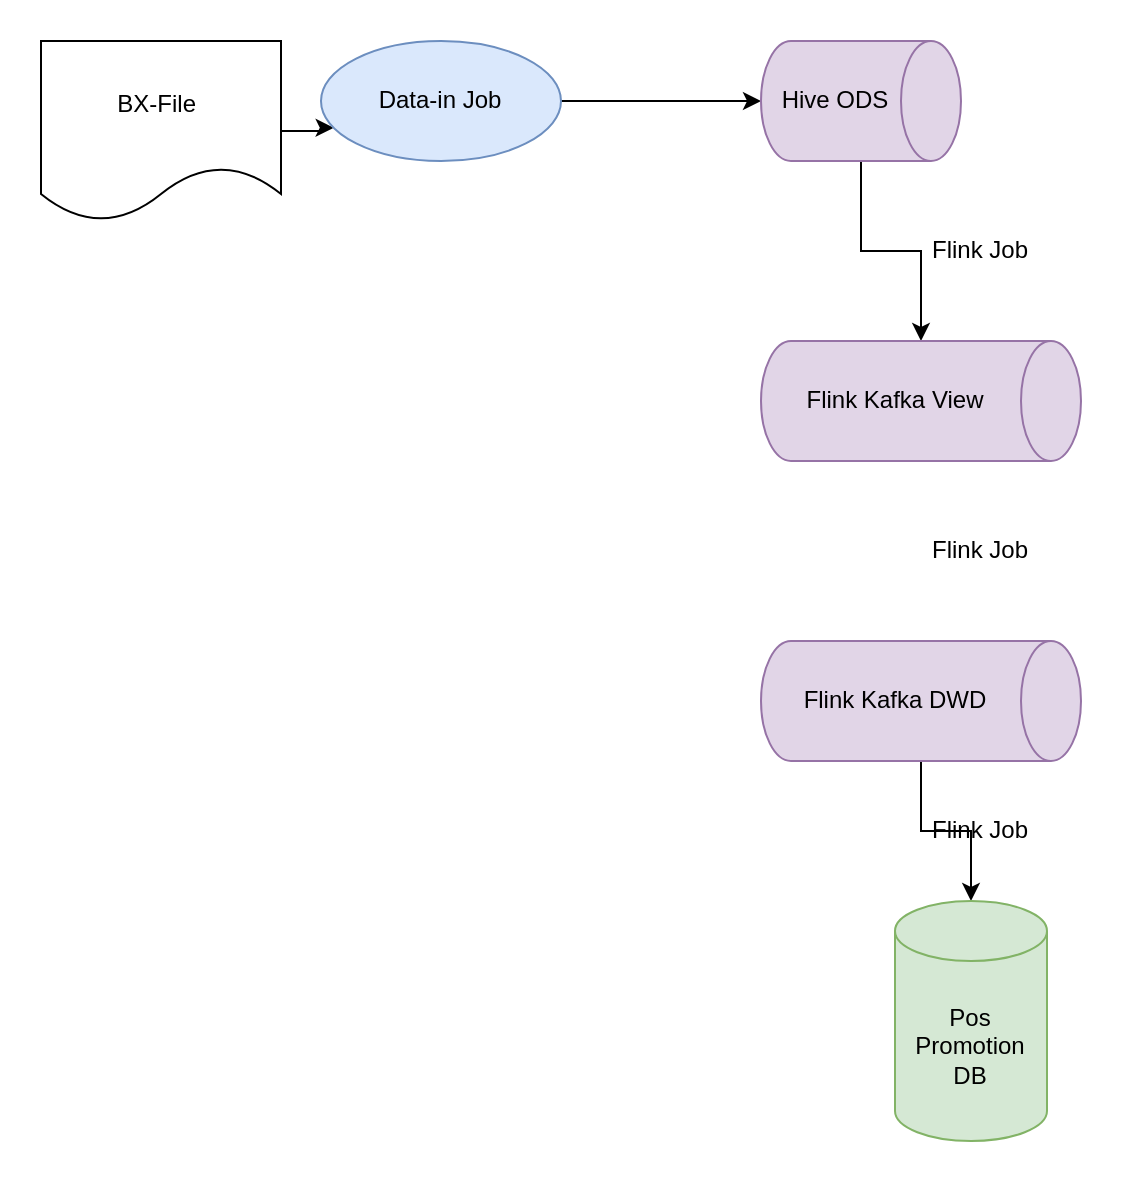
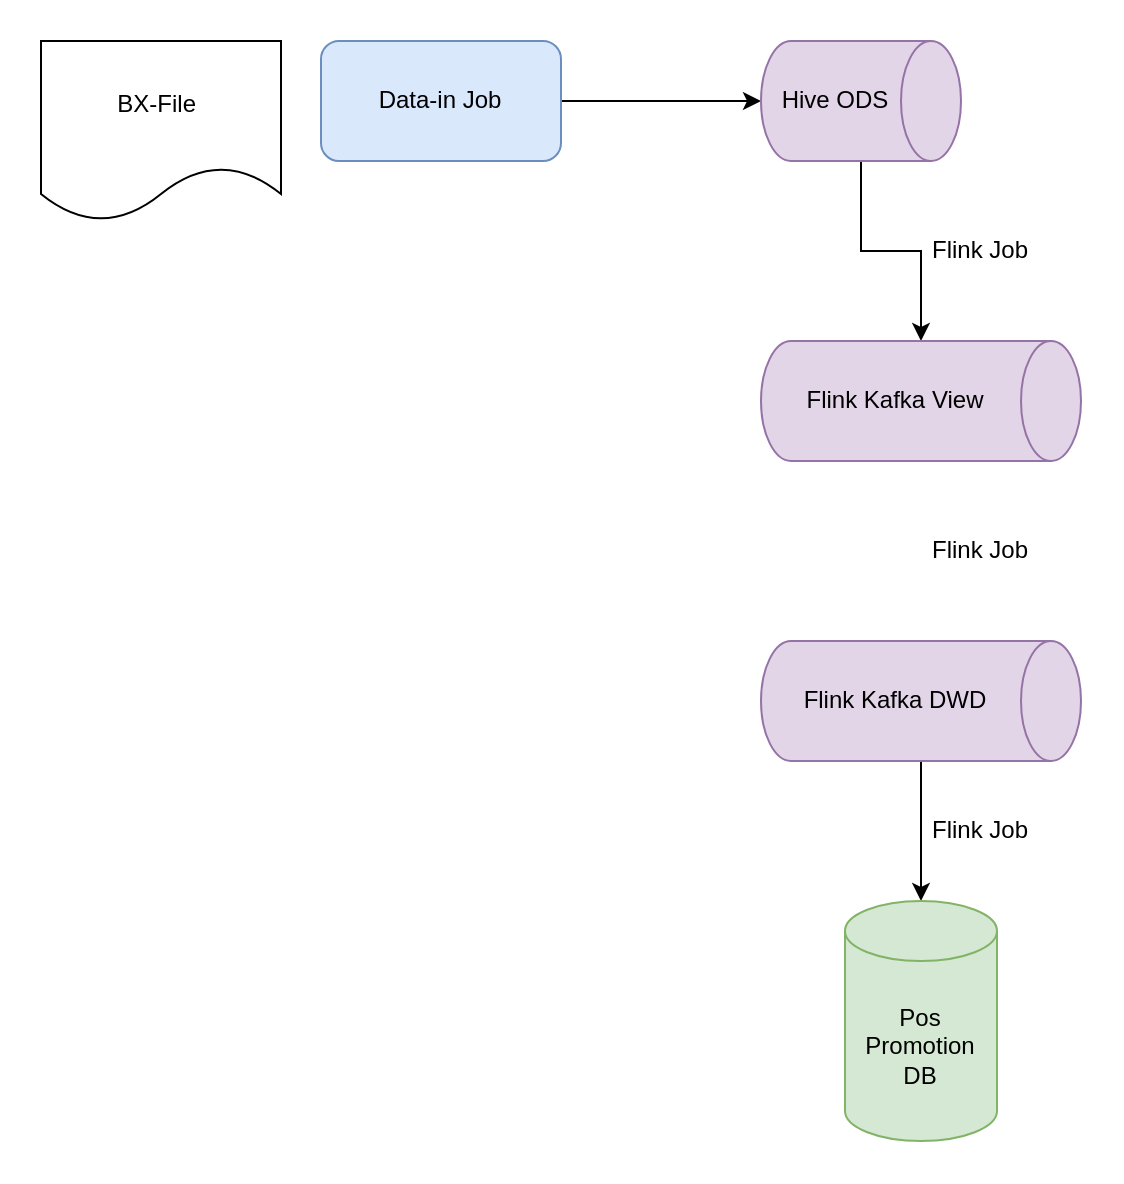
node "Data-in Job": shape ellipse -> rounded rectangle
edge "BX-File" -> "Data-in Job": removed
node "Pos Promotion DB": moved (971, 1021) -> (921, 1021)
